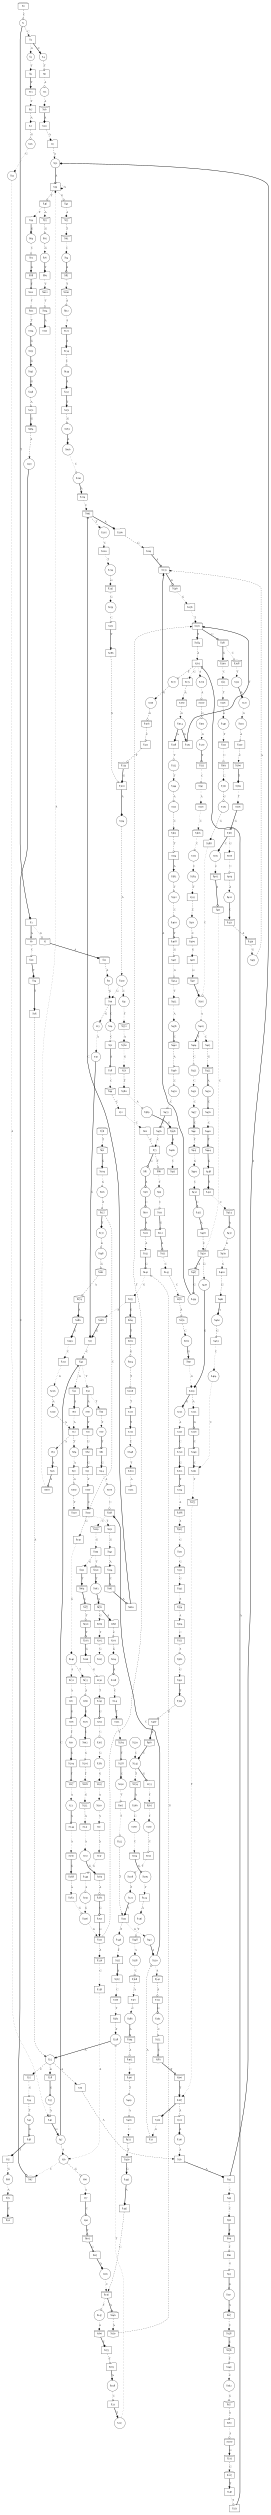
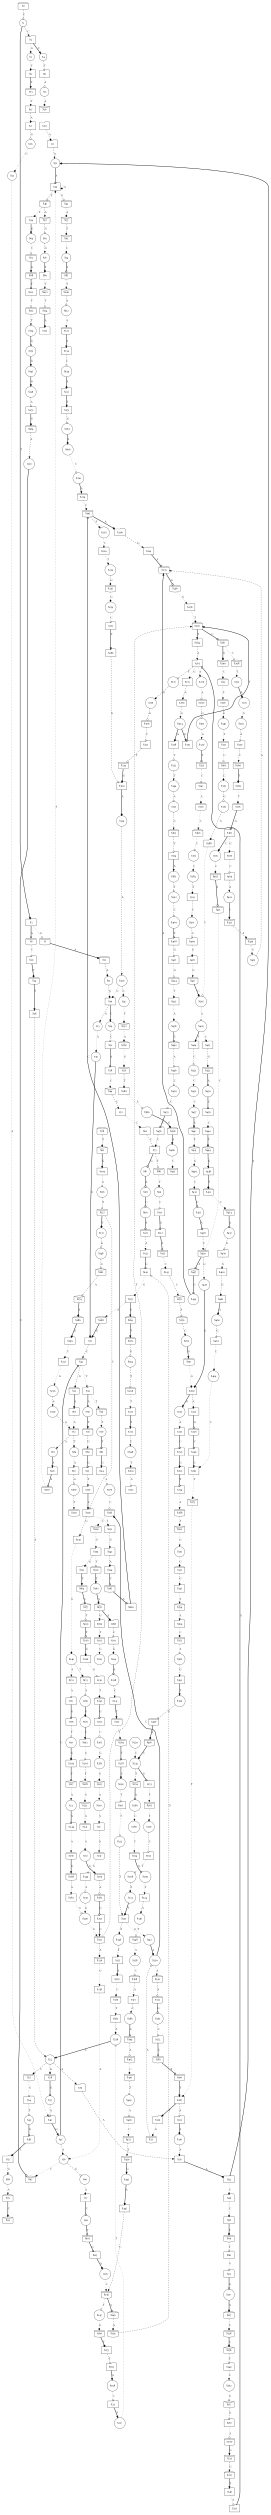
edge "S16" -> "S20": removed, label "A"
